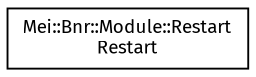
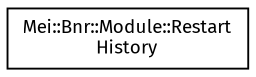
node "Mei::Bnr::Module::Restart Restart": label "Mei::Bnr::Module::Restart Restart" -> "Mei::Bnr::Module::Restart History"
